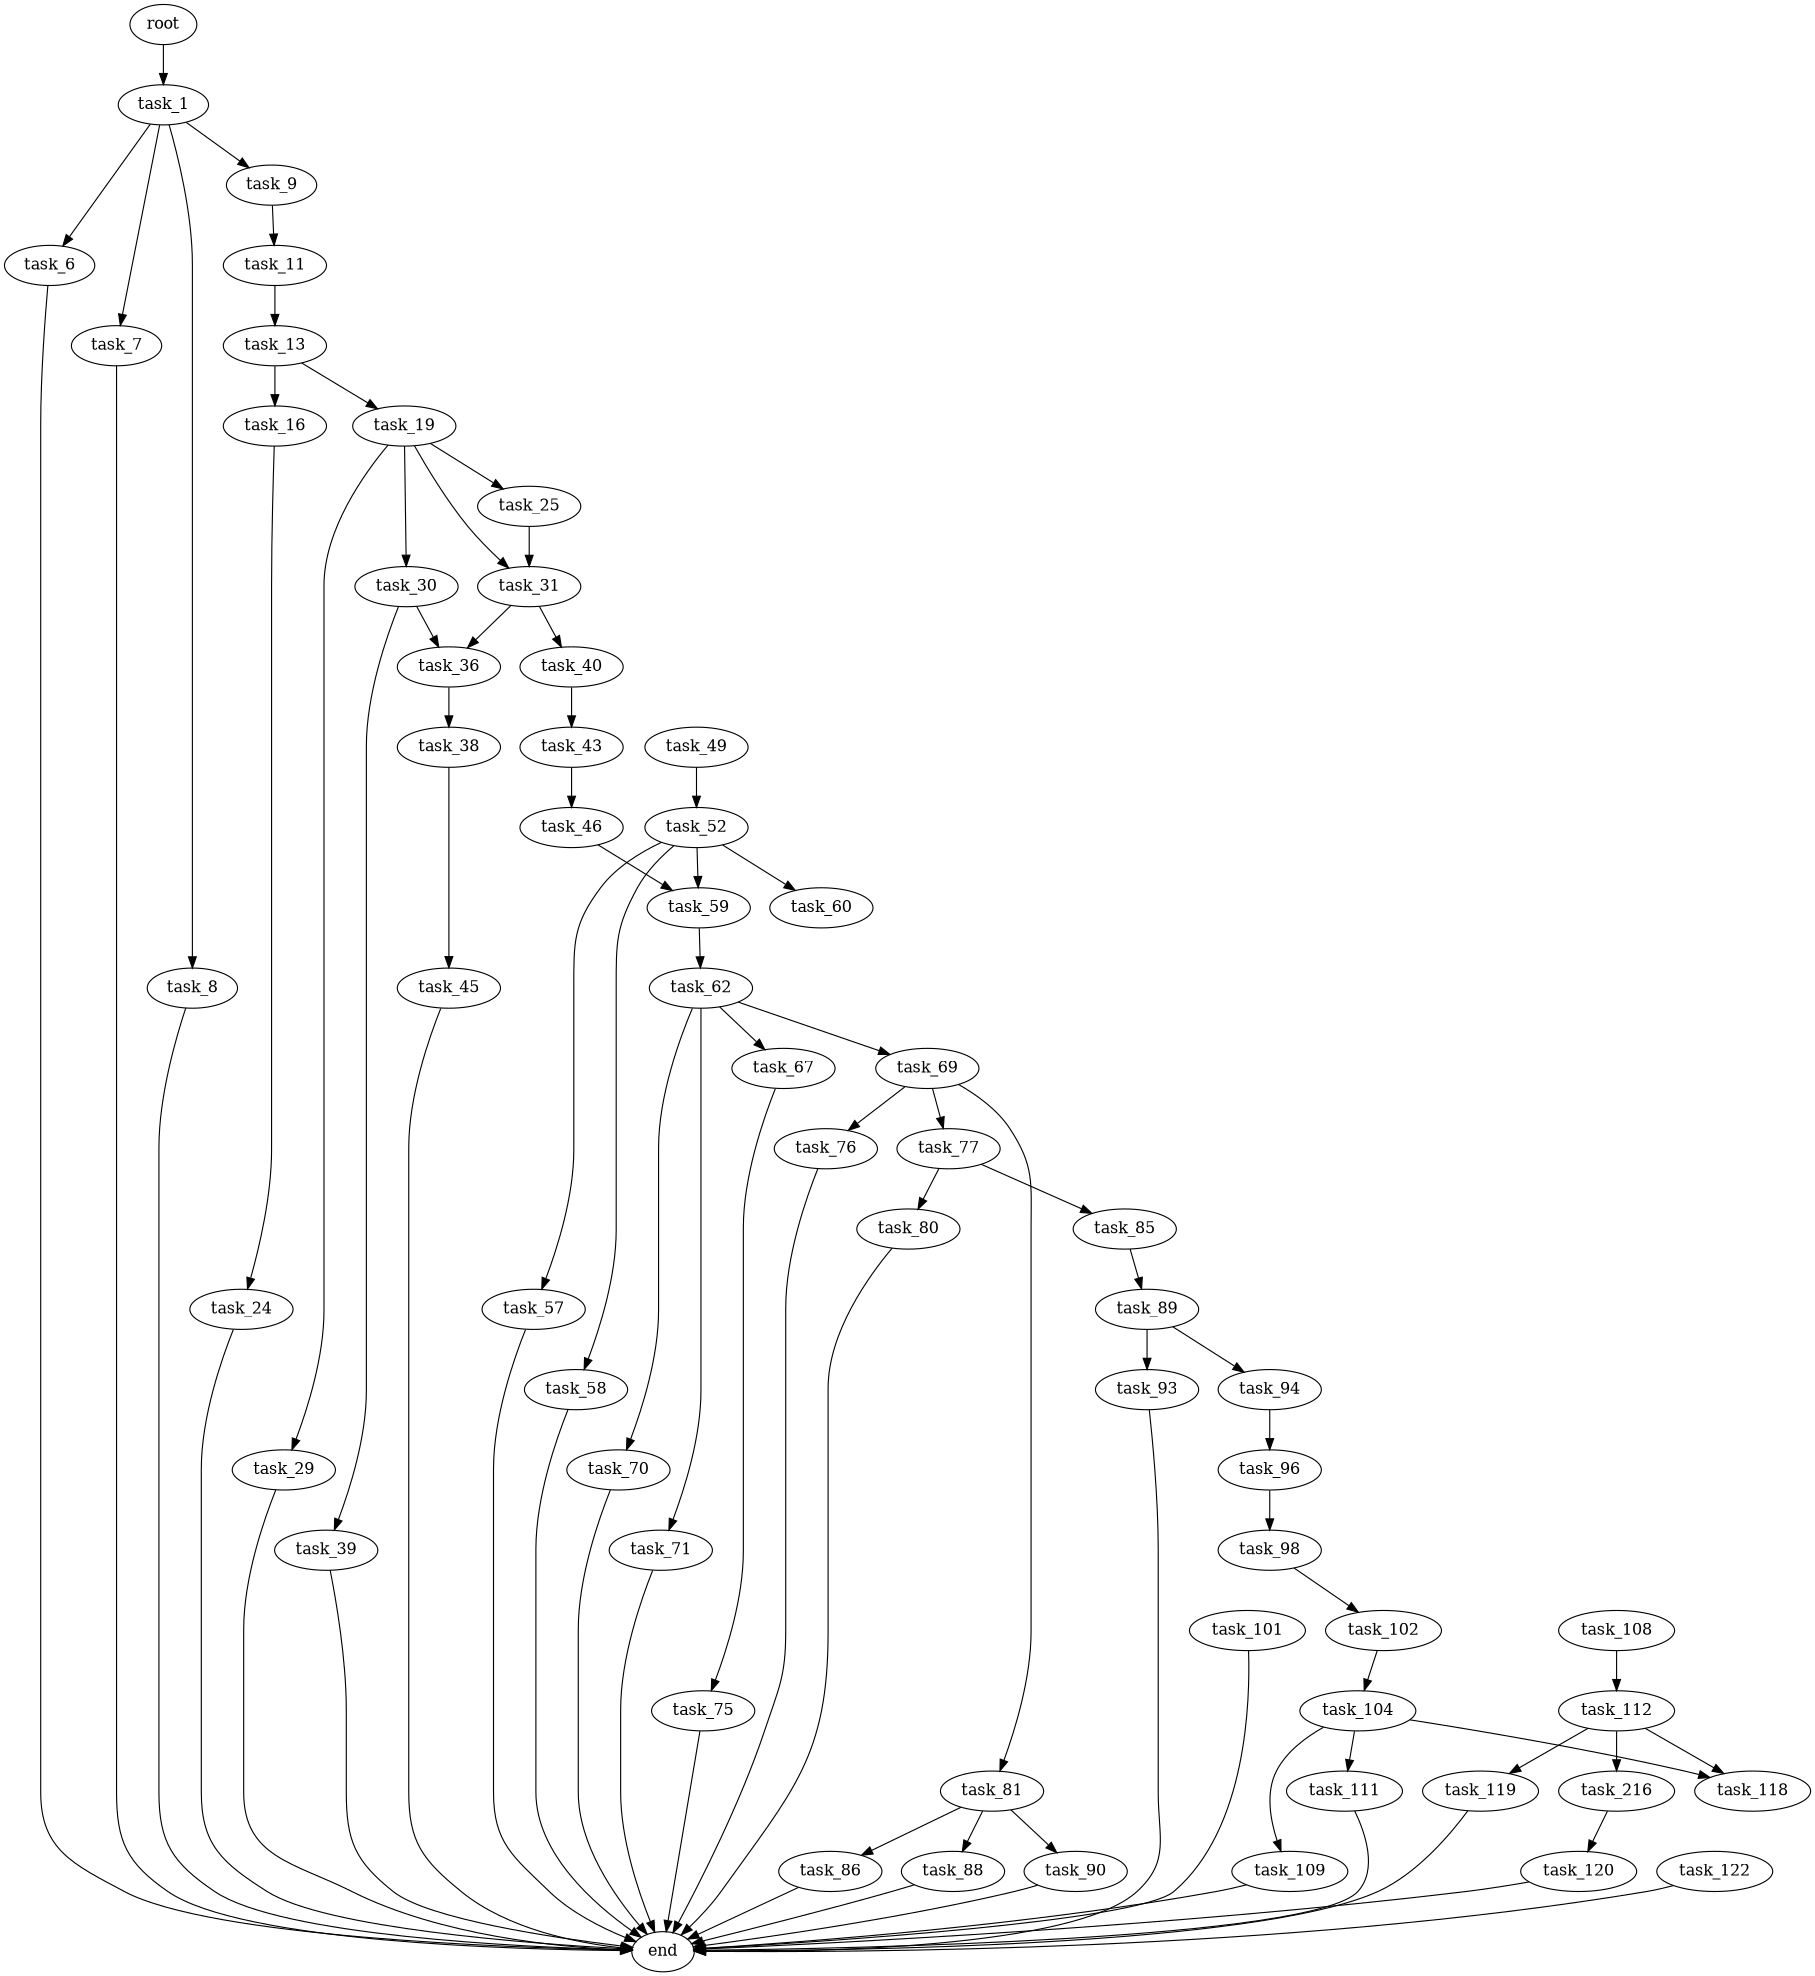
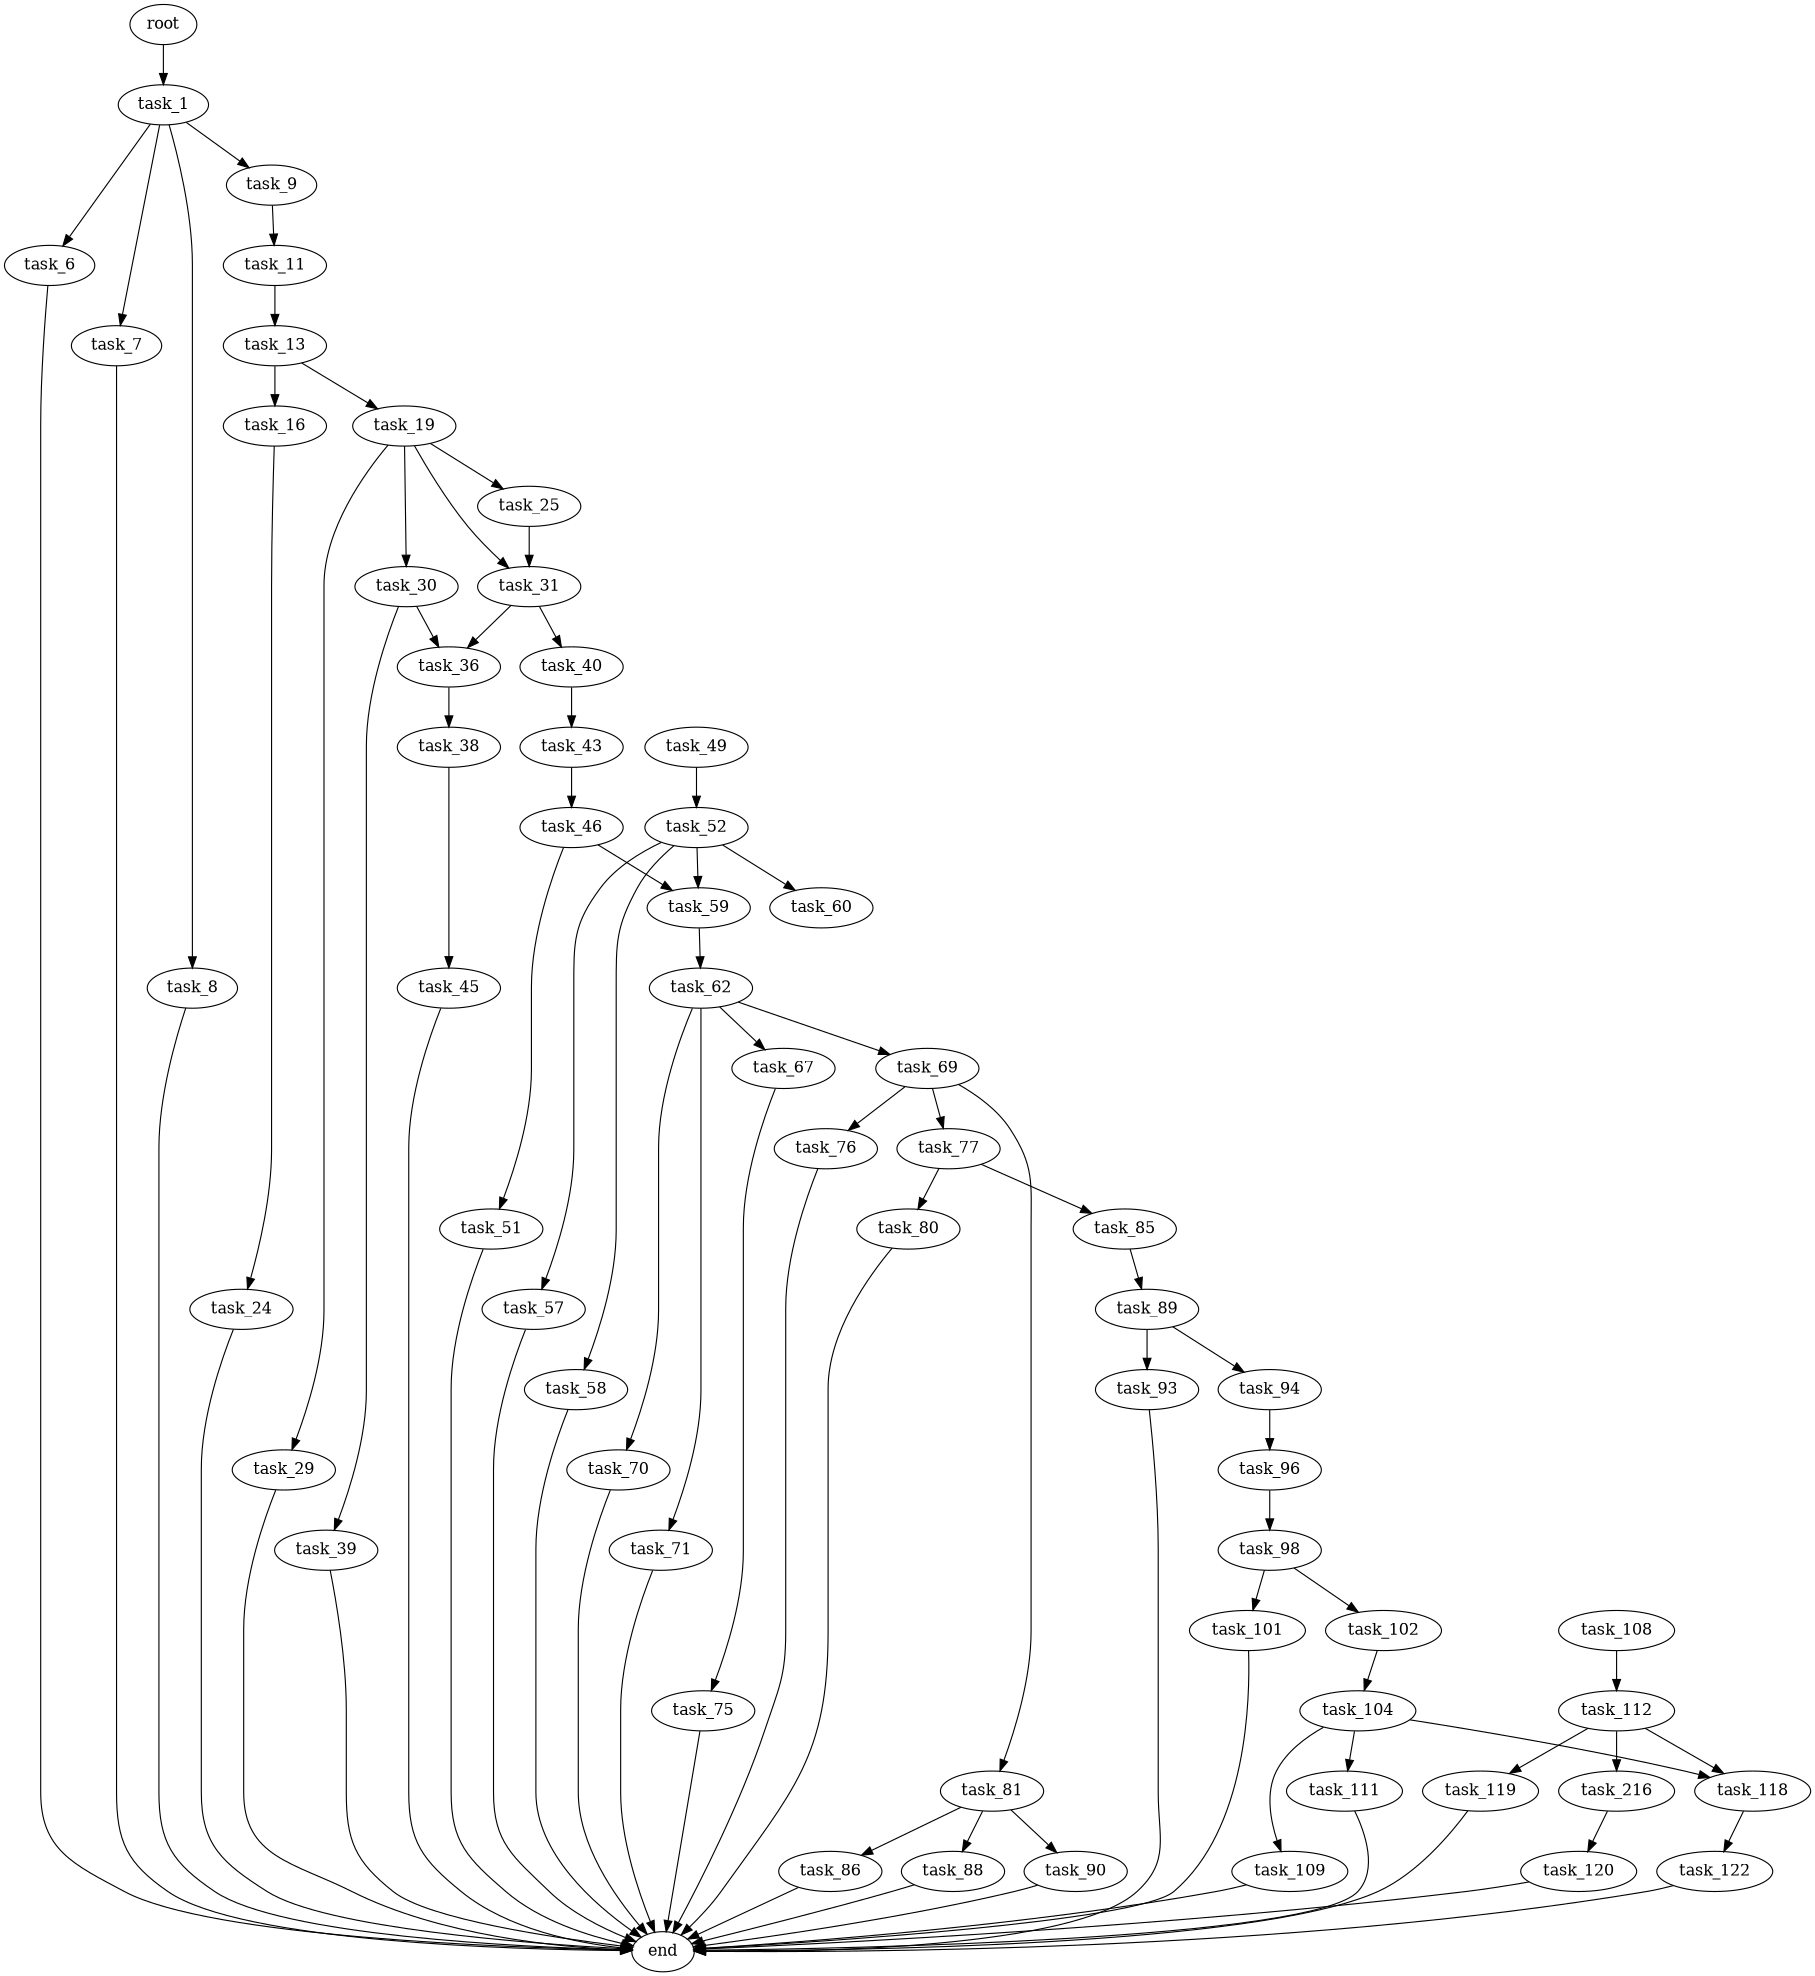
node "task_51": added
edge "task_98" -> "task_101": added
edge "task_118" -> "task_122": added
